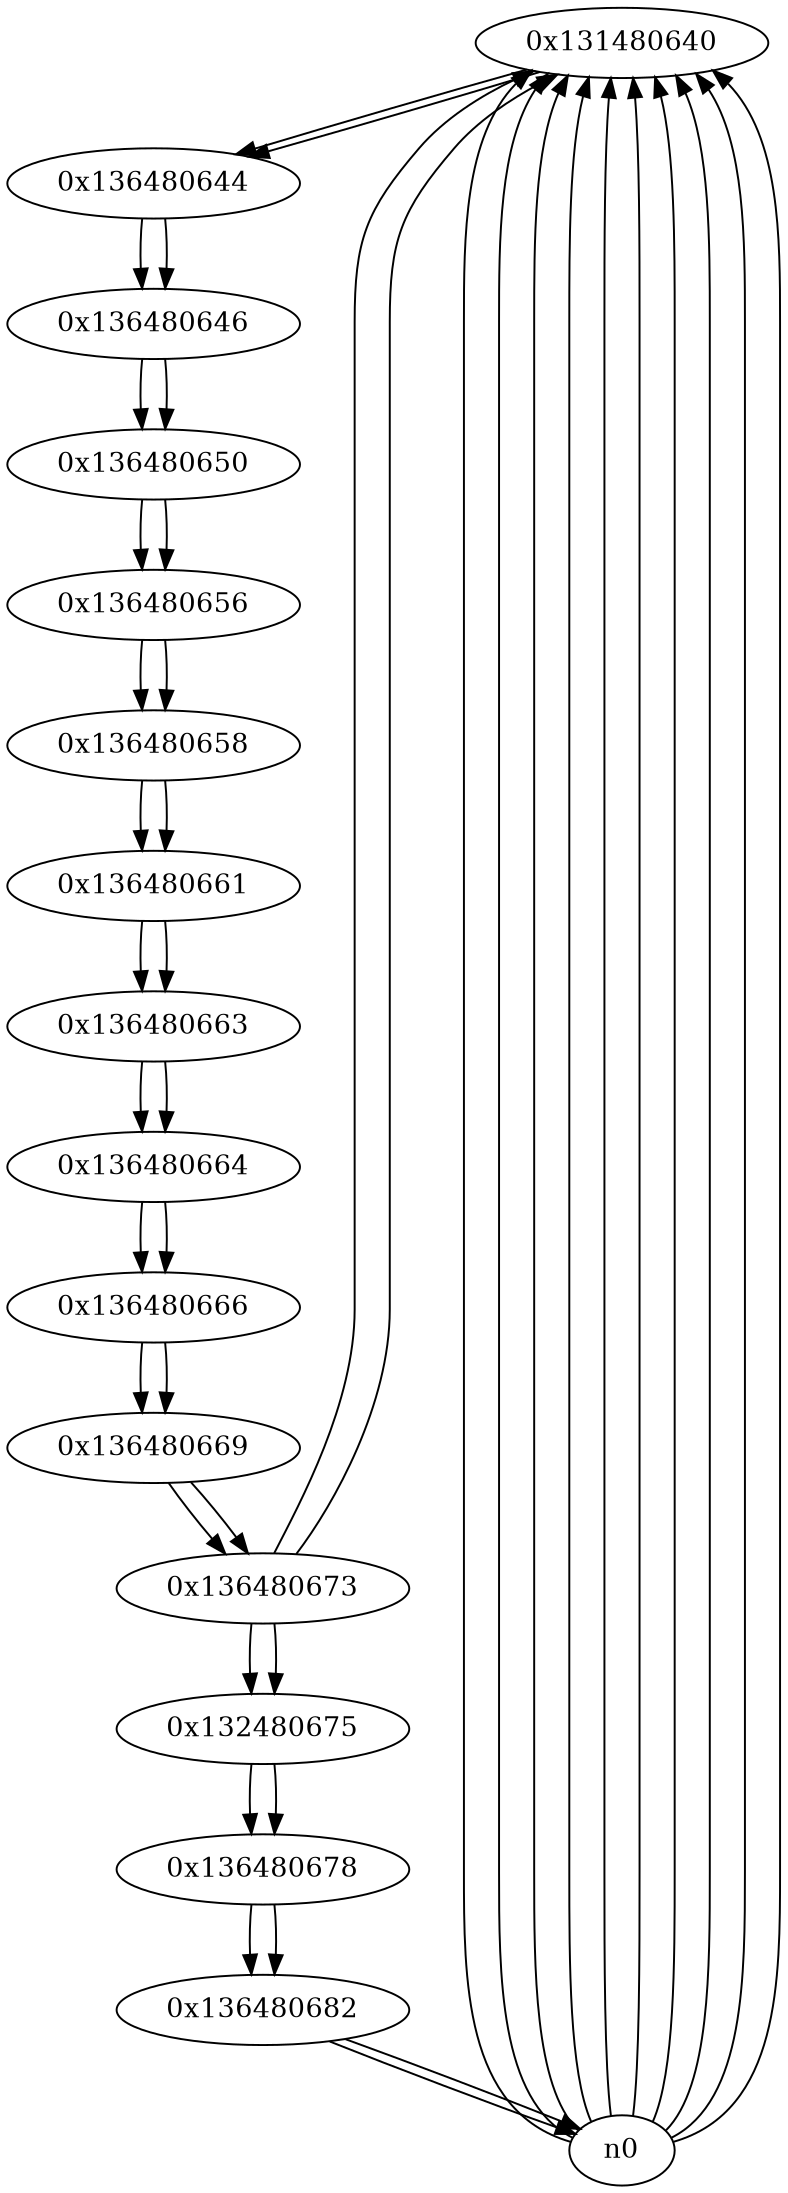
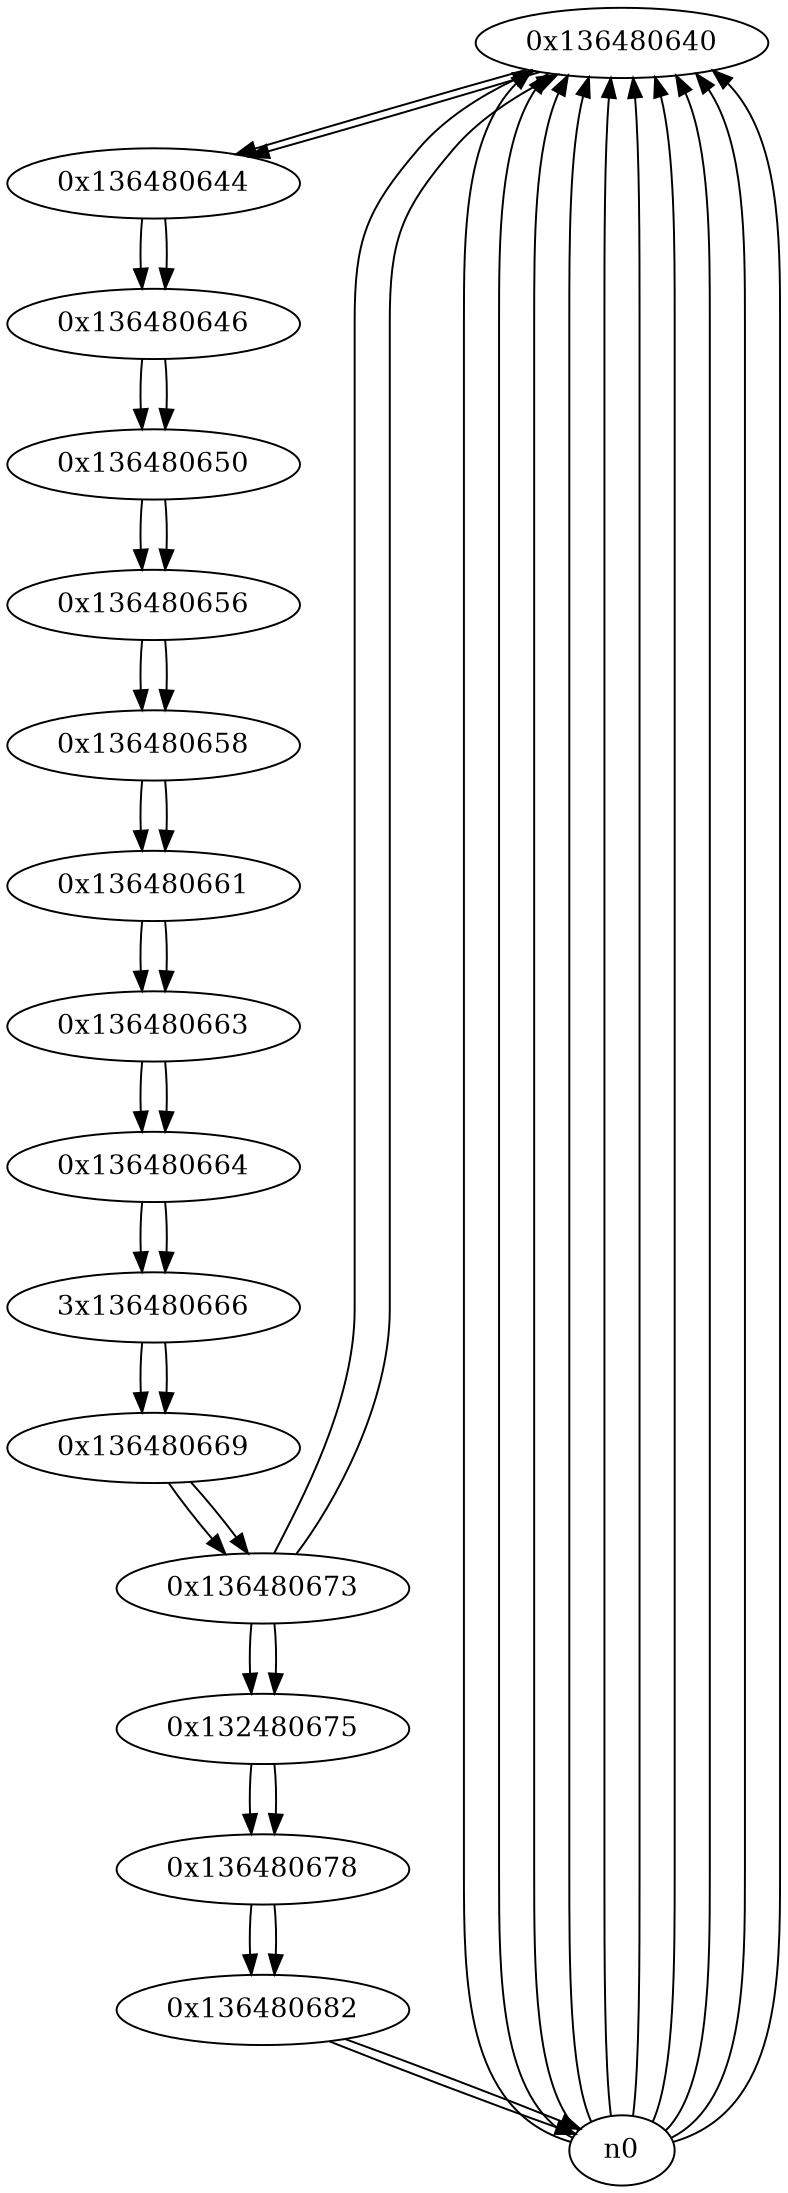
node "0x131480640": label "0x131480640" -> "0x136480640"
node "0x136480666": label "0x136480666" -> "3x136480666"
